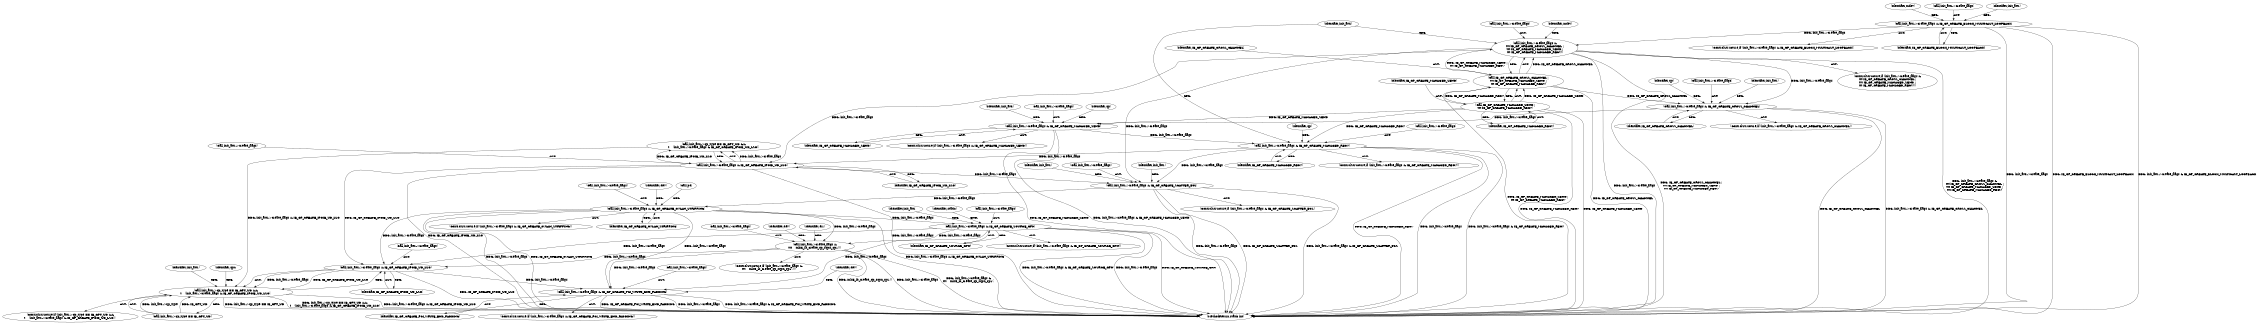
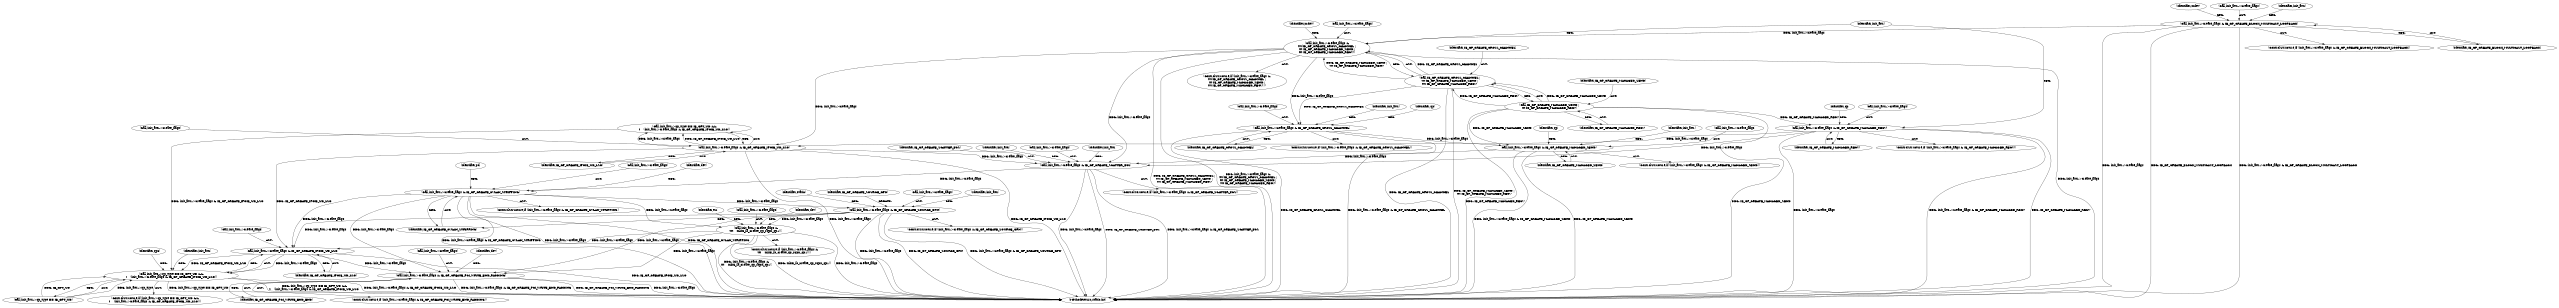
edge "(Call,init_attr->create_flags & IB_QP_CREATE_MANAGED_SEND)" -> "(Call,init_attr->create_flags & IB_QP_CREATE_MANAGED_RECV)": now "(Call,init_attr->create_flags & IB_QP_CREATE_MANAGED_SEND)" -> "(Call,init_attr->create_flags & IB_QP_CREATE_SCATTER_FCS)"
node "(Identifier,IB_QP_CREATE_SCATTER_FCS)": added
node "(Call,pd)": label "(Call,pd)" -> "(Identifier,pd)"
edge "(Identifier,static)" -> "(Call,init_attr->create_flags & IB_QP_CREATE_SOURCE_QPN)": label "END: " -> "CFG: "
edge "(Identifier,IB_QP_CREATE_SOURCE_QPN)" -> "(Call,init_attr->create_flags & IB_QP_CREATE_SOURCE_QPN)": label "AST: " -> "CREATE: "
edge "(Call,init_attr->create_flags & IB_QP_CREATE_SOURCE_QPN)" -> "(Identifier,IB_QP_CREATE_SOURCE_QPN)": now "(Call,init_attr->create_flags & IB_QP_CREATE_SOURCE_QPN)" -> "(Identifier,IB_QP_CREATE_CVLAN_STRIPPING)"
node "(Identifier,IB_QP_CREATE_PCI_WRITE_END_PADDING)": label "(Identifier,IB_QP_CREATE_PCI_WRITE_END_PADDING)" -> "(Identifier,IB_QP_CREATE_PCI_WRITE_END_END)"
